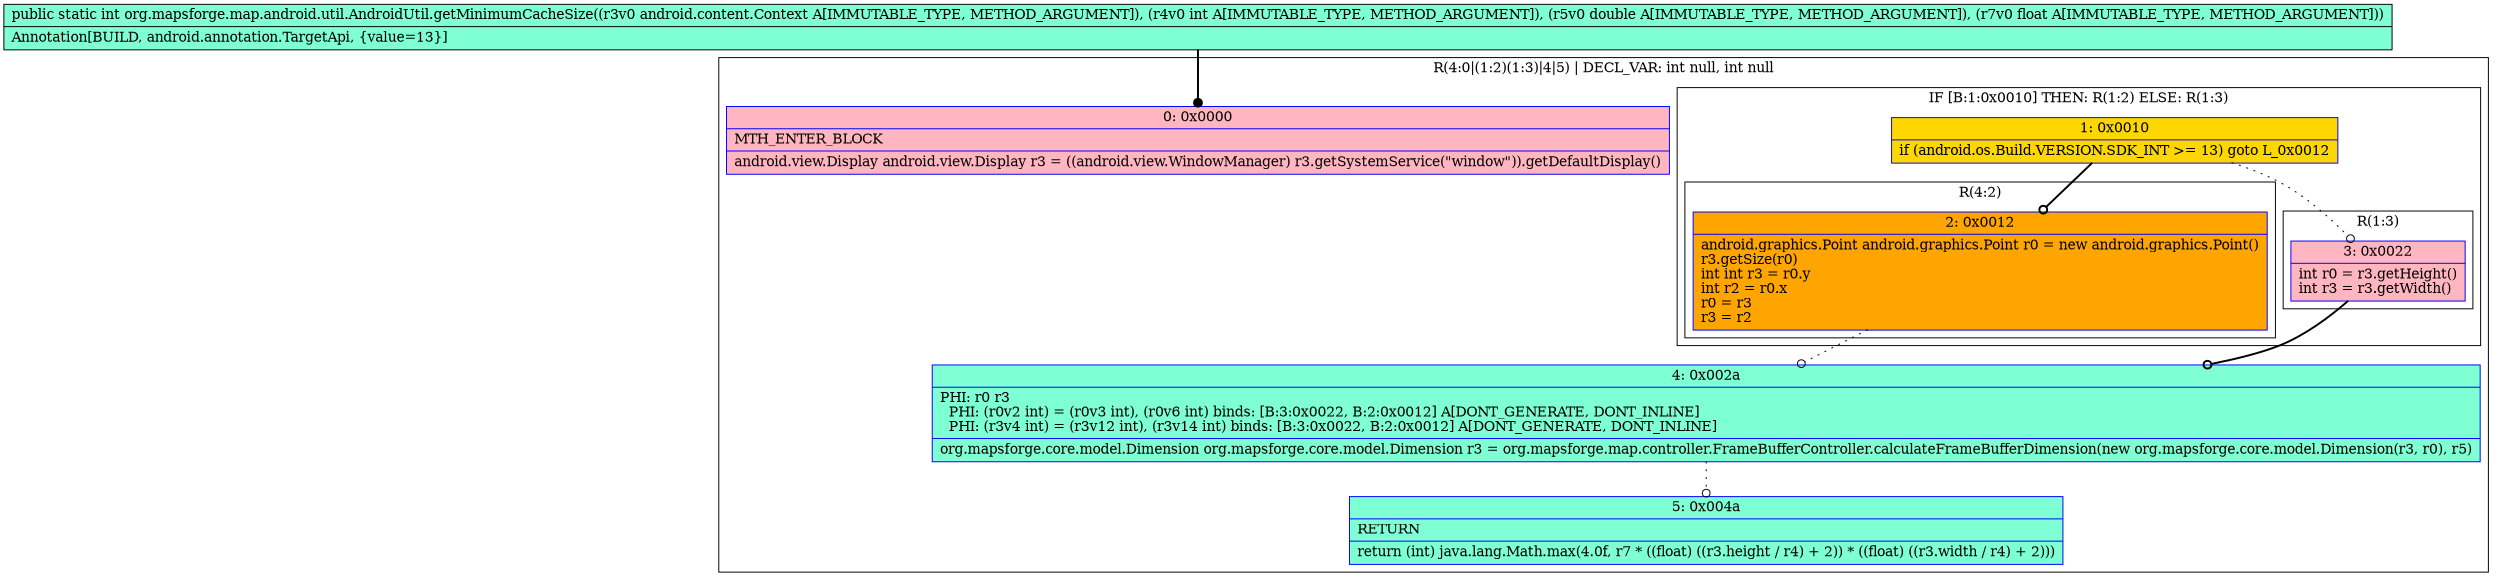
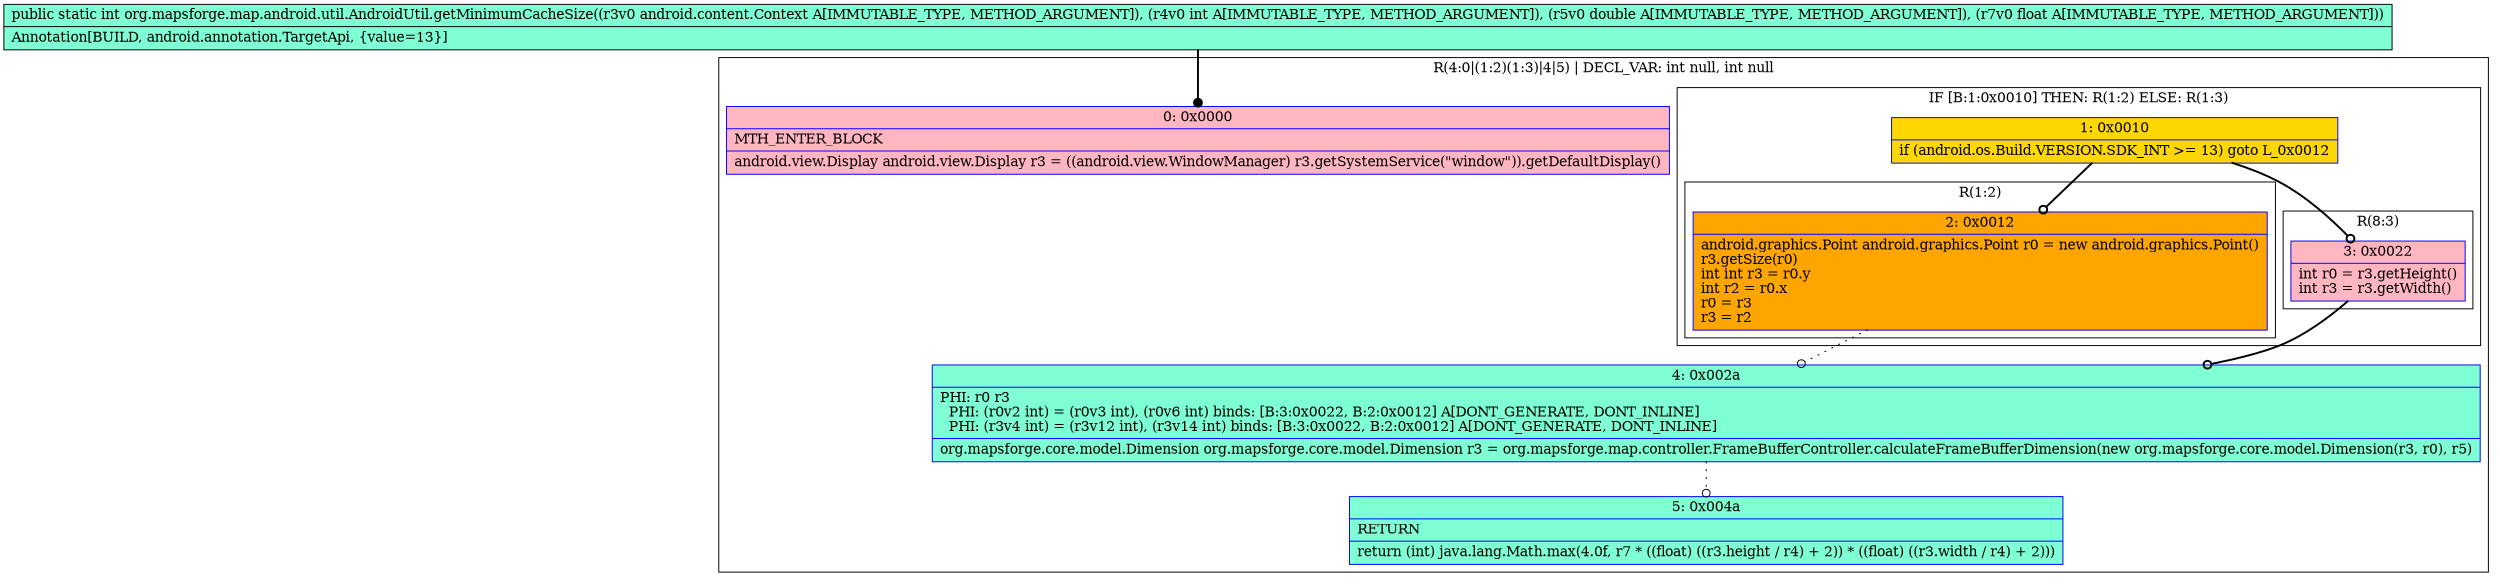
edge "1: 0x0010" -> "3: 0x0022": style dotted -> bold
cluster "R(4:2)": label "R(4:2)" -> "R(1:2)"
cluster "R(1:3)": label "R(1:3)" -> "R(8:3)"
